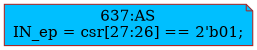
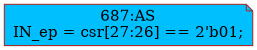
node "637:AS IN_ep = csr[27:26] == 2'b01;": label "637:AS IN_ep = csr[27:26] == 2'b01;" -> "687:AS IN_ep = csr[27:26] == 2'b01;"
